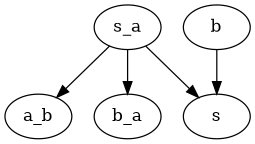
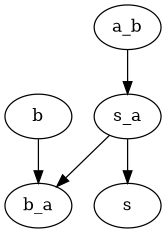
edge "b" -> "s": now "b" -> "b_a"
edge "s_a" -> "a_b": reversed
